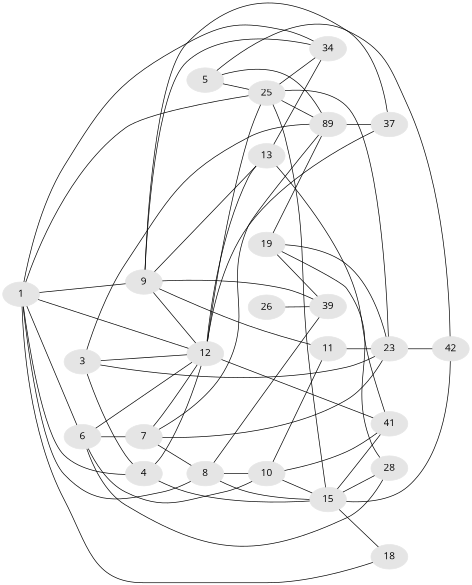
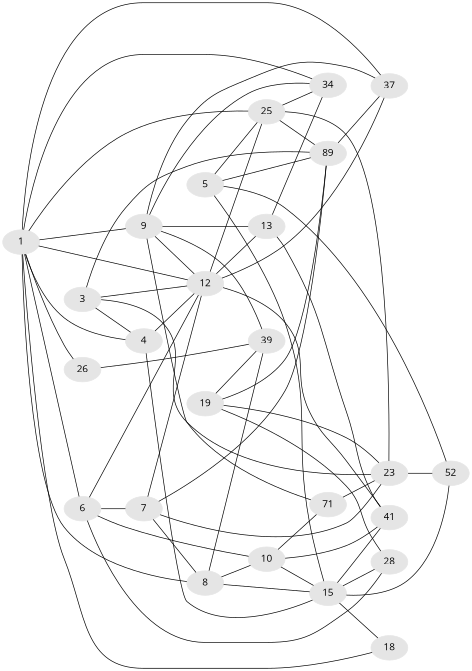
edge "37" -- "1": added
edge "25" -- "15": now "5" -- "15"
edge "1" -- "26": added
node "11": label "11" -> "71"
node "42": label "42" -> "52"
